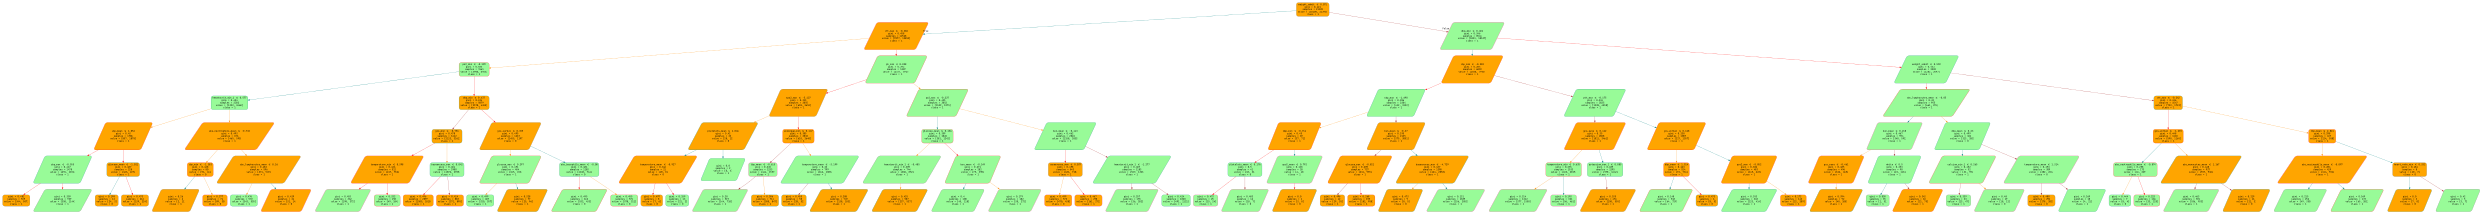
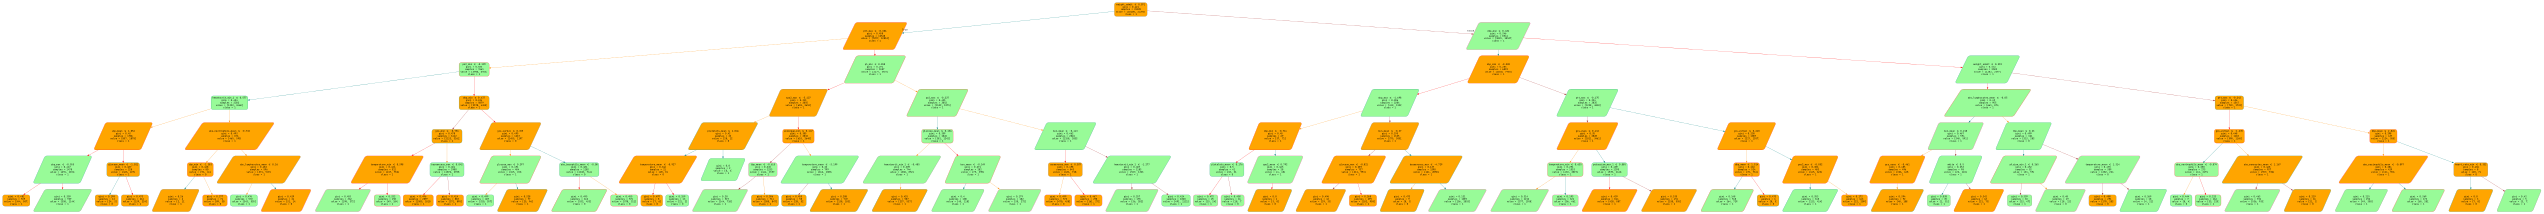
node "gini = 0.403 samples = 16 value = [18, 7] class = 0": shape parallelogram -> box
node "gini = 0.496 samples = 42 value = [29, 35] class = 1": shape box -> parallelogram
node "gini = 0.439 samples = 844 value = [428, 887] class = 1": added
